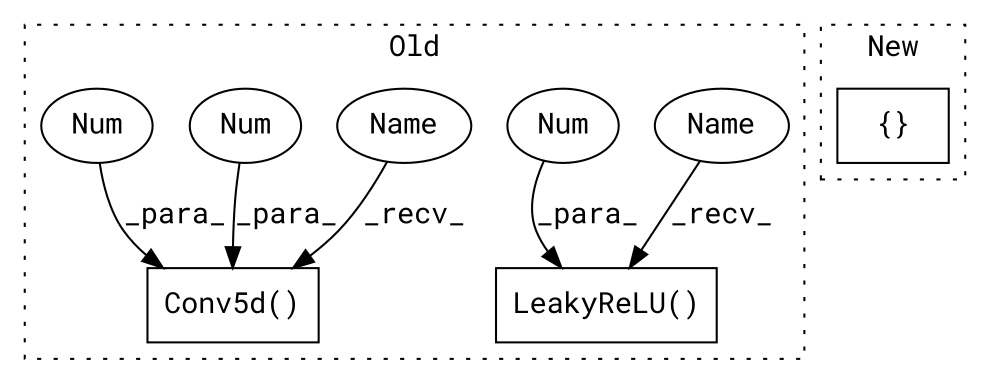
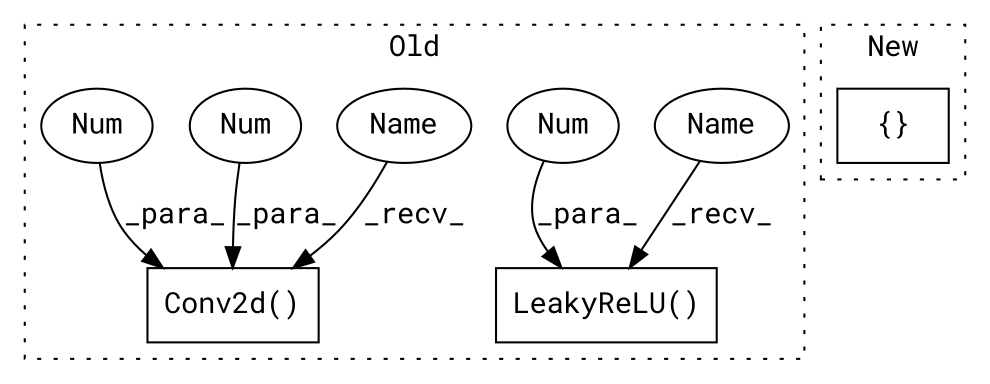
node "Conv5d()": label "Conv5d()" -> "Conv2d()"
